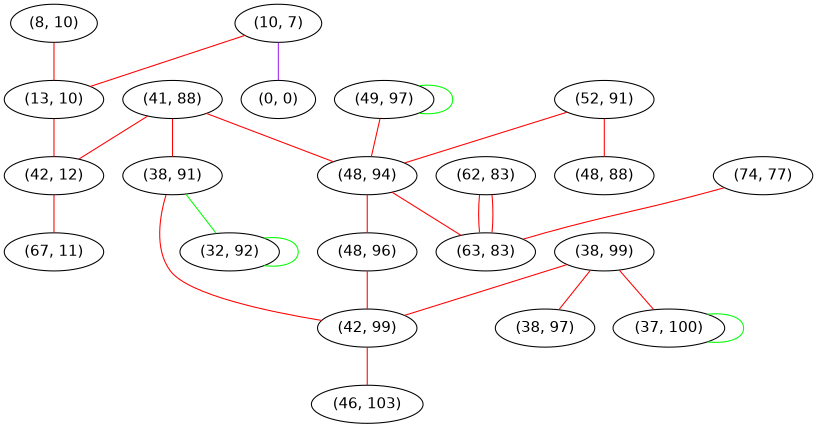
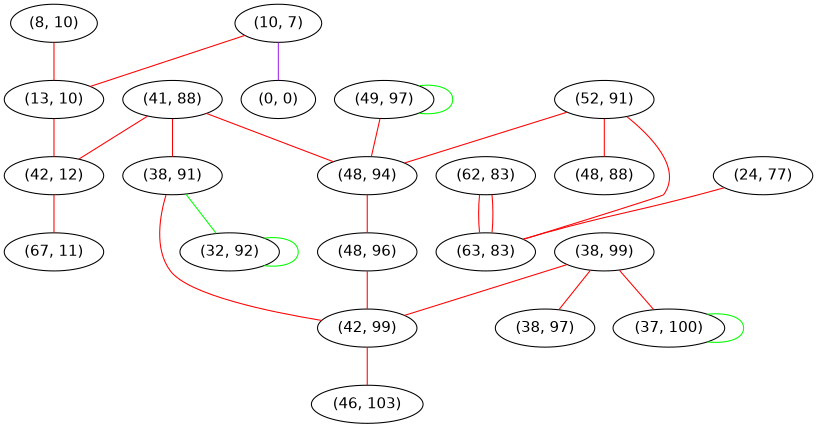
node "(74, 77)": label "(74, 77)" -> "(24, 77)"
edge "(48, 94)" -- "(63, 83)": now "(52, 91)" -- "(63, 83)"
